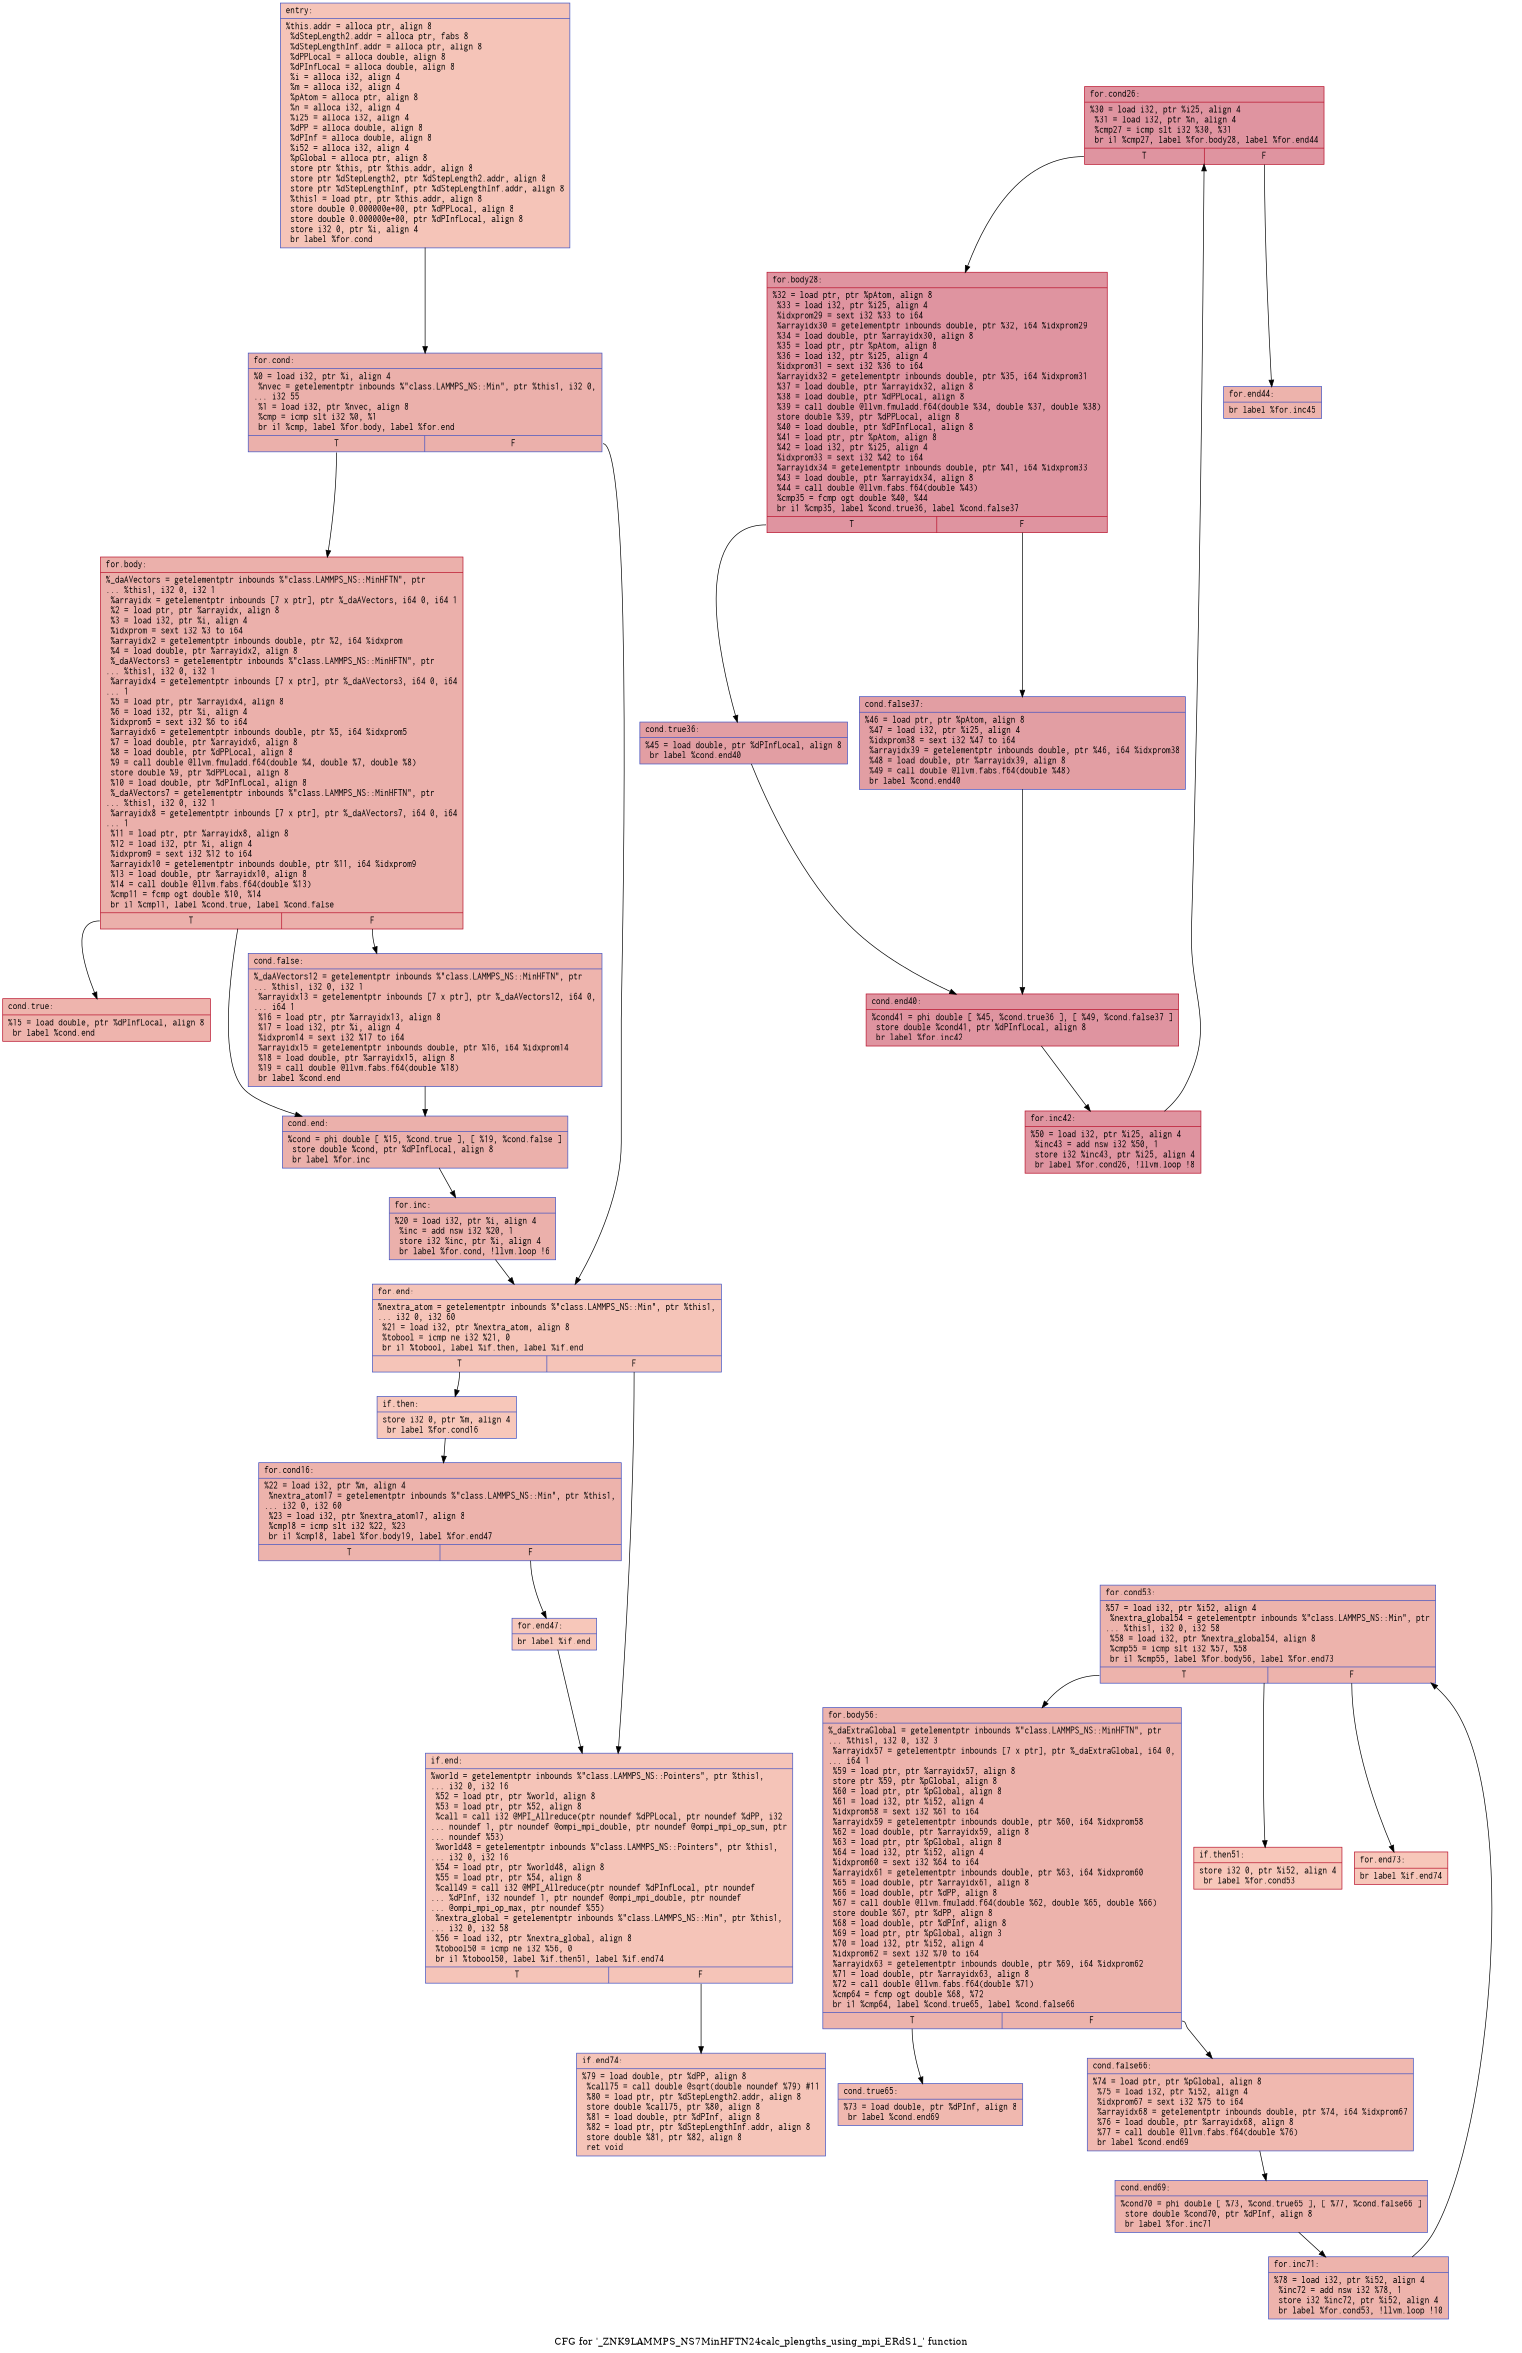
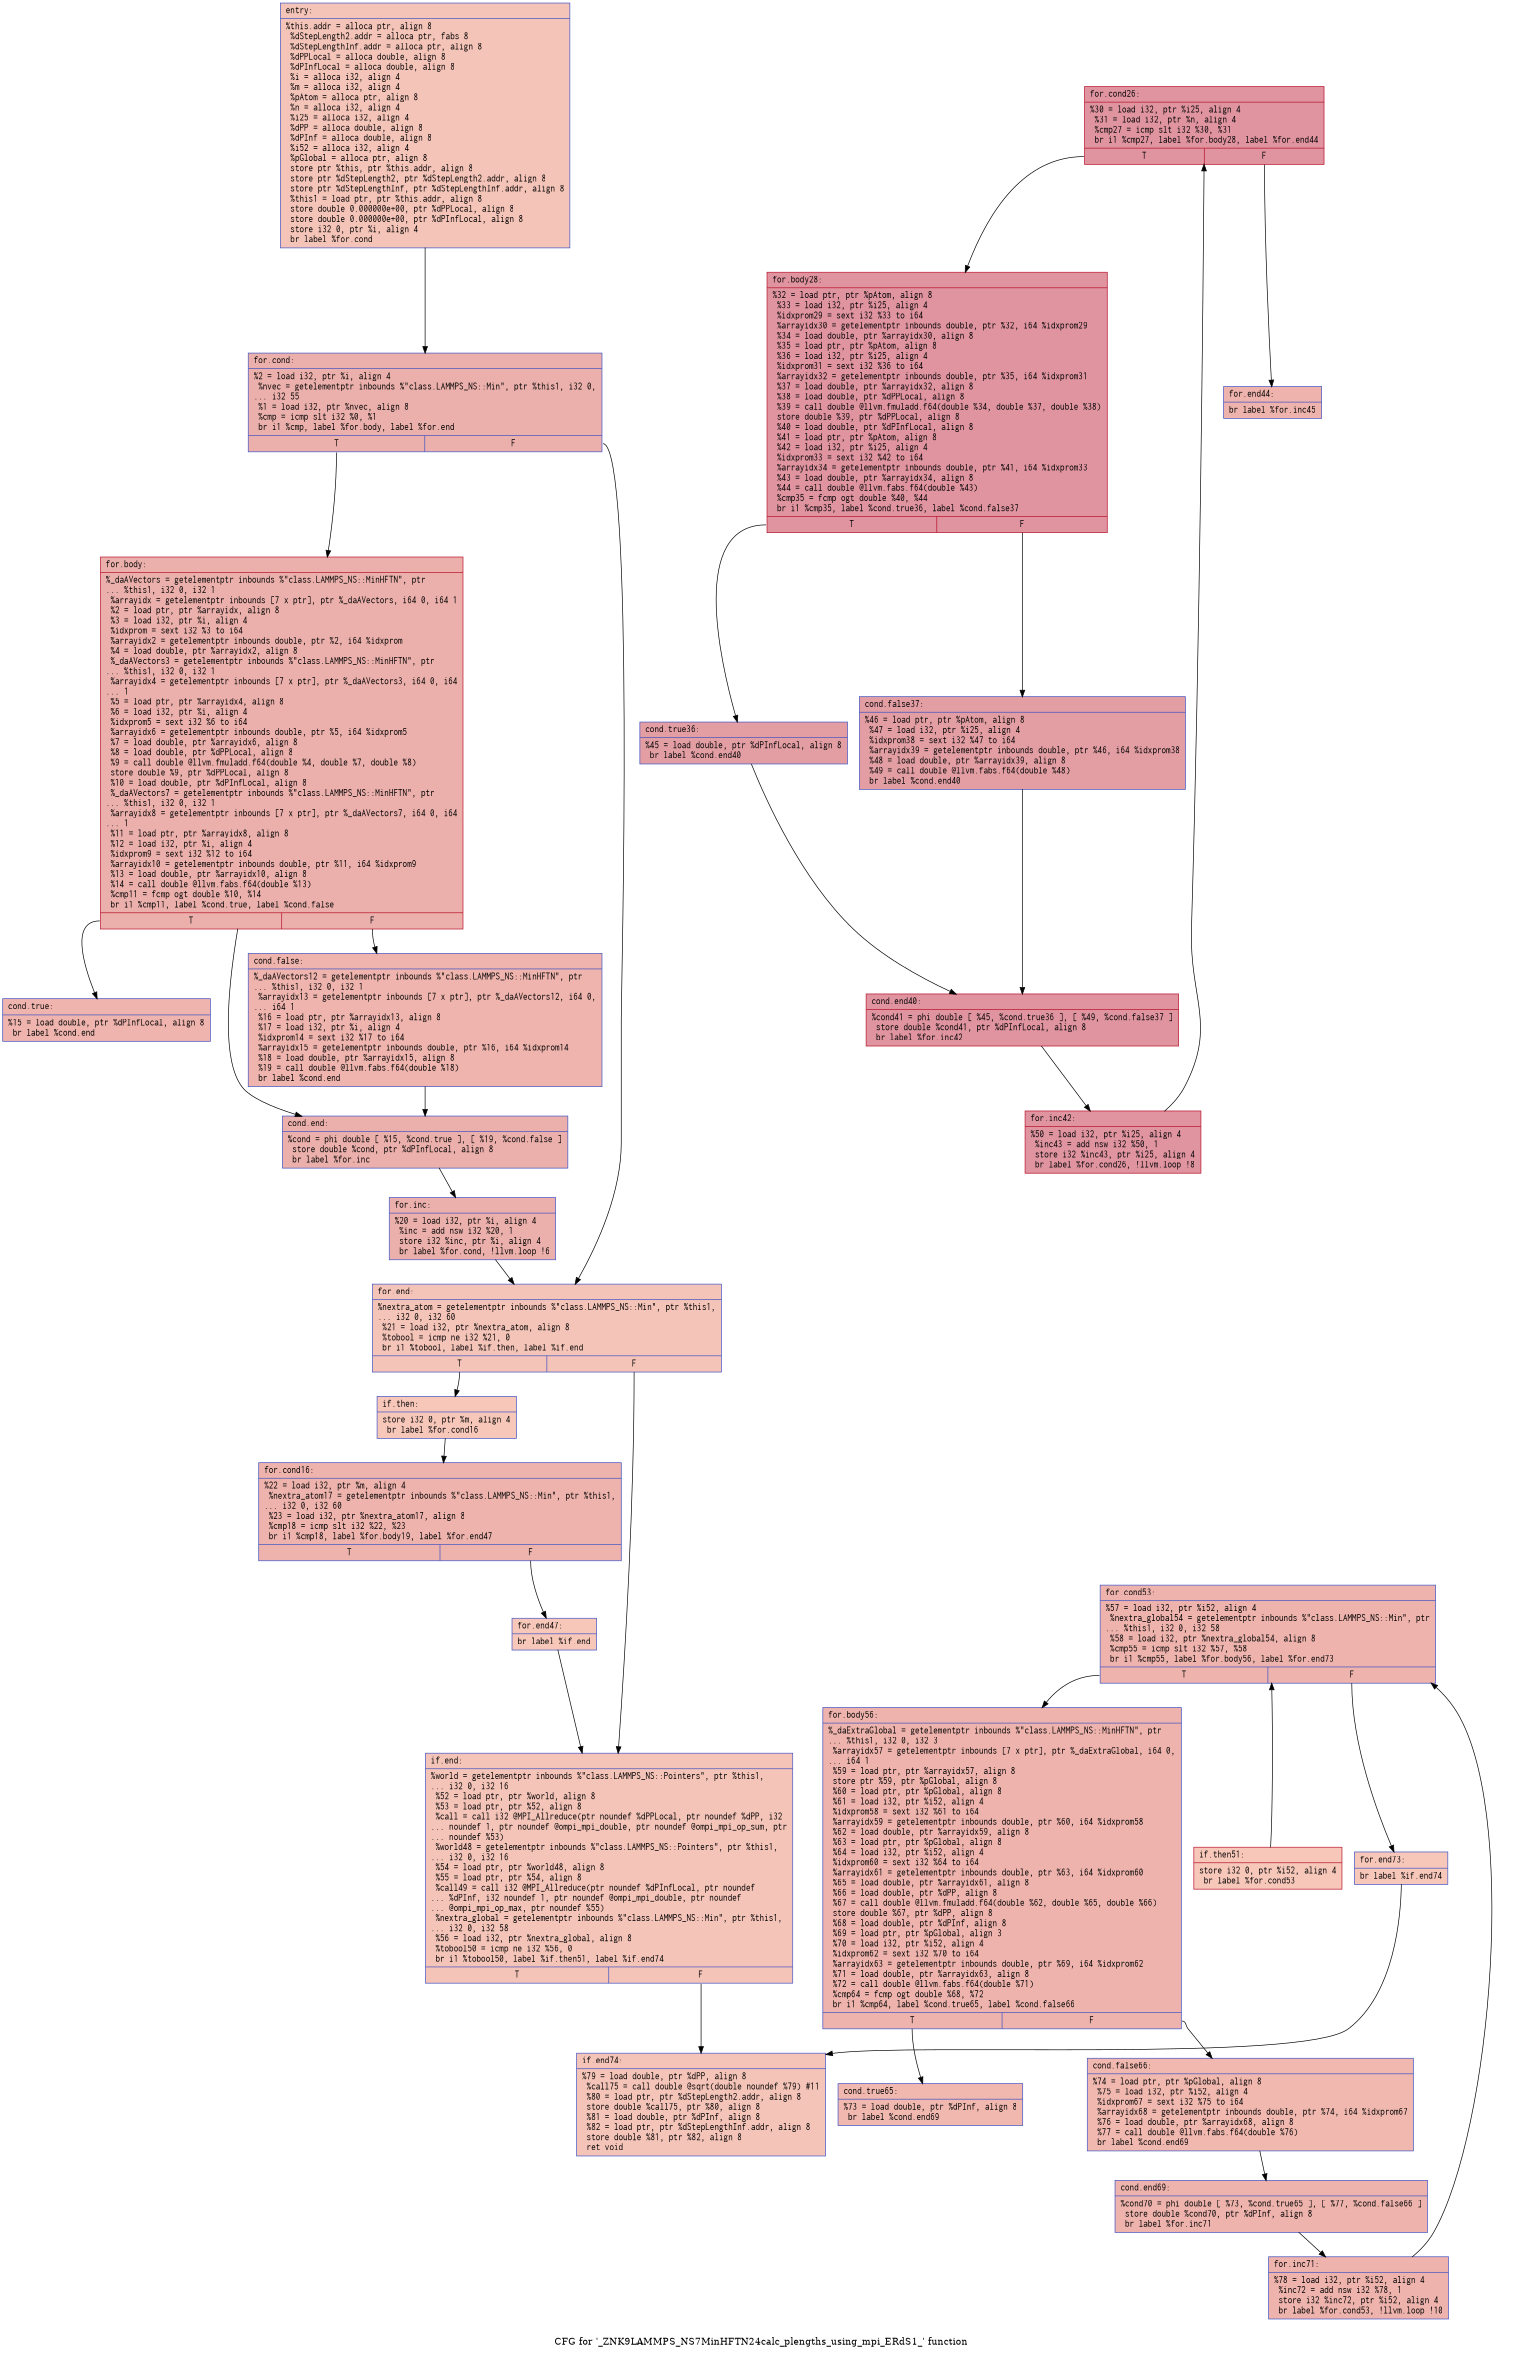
node "for.cond:": text "%0 = load i32, ptr %i, align 4" -> "%2 = load i32, ptr %i, align 4"
node "cond.true:": color #b70d28ff -> #3d50c3ff
edge "for.cond53:" -> "if.then51:": reversed
node "for.end73:": color #b70d28ff -> #3d50c3ff
edge "for.end73:" -> "if.end74:": added
